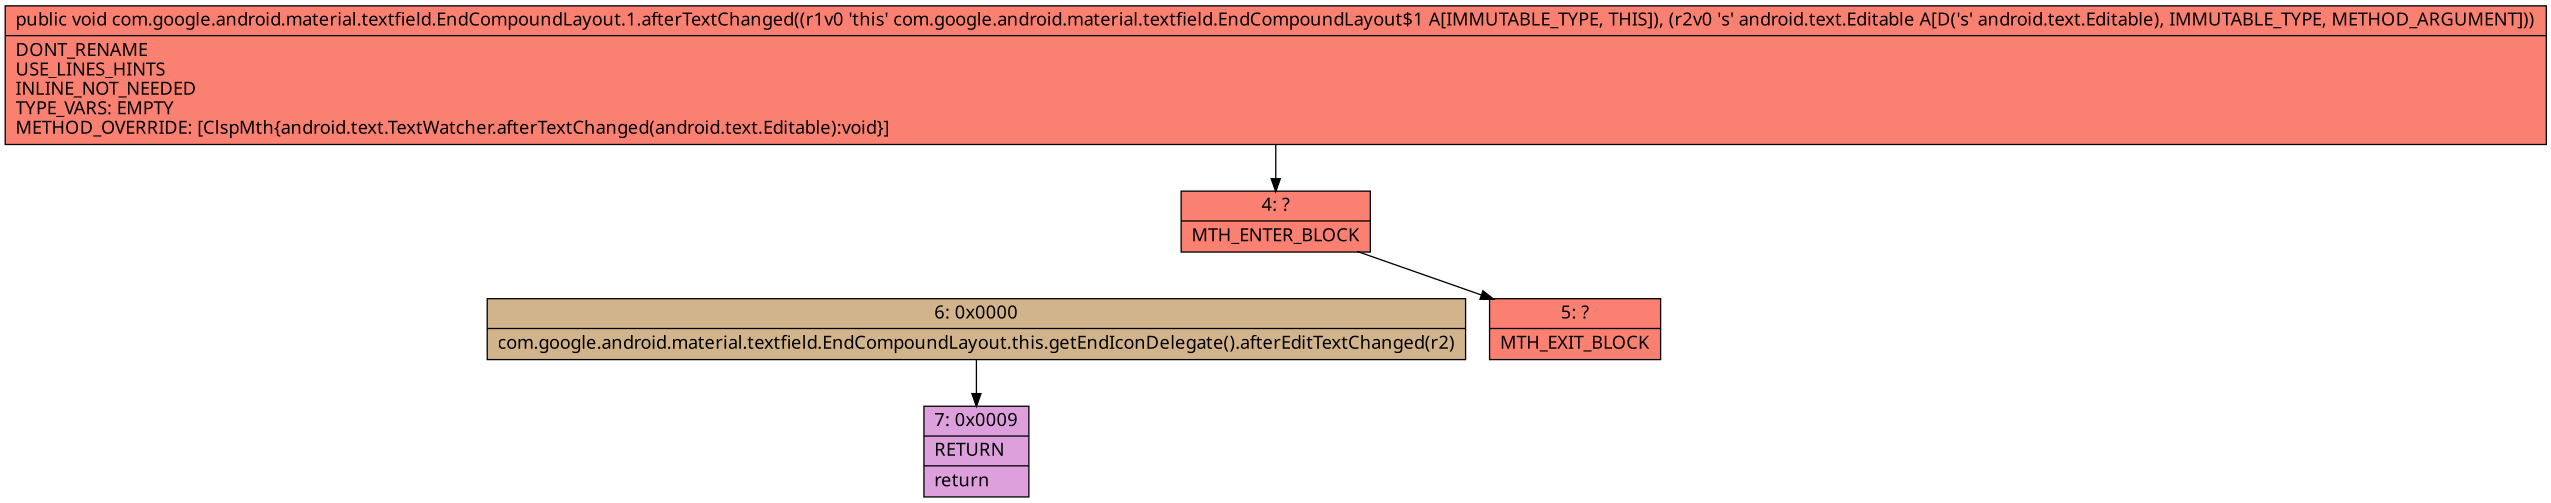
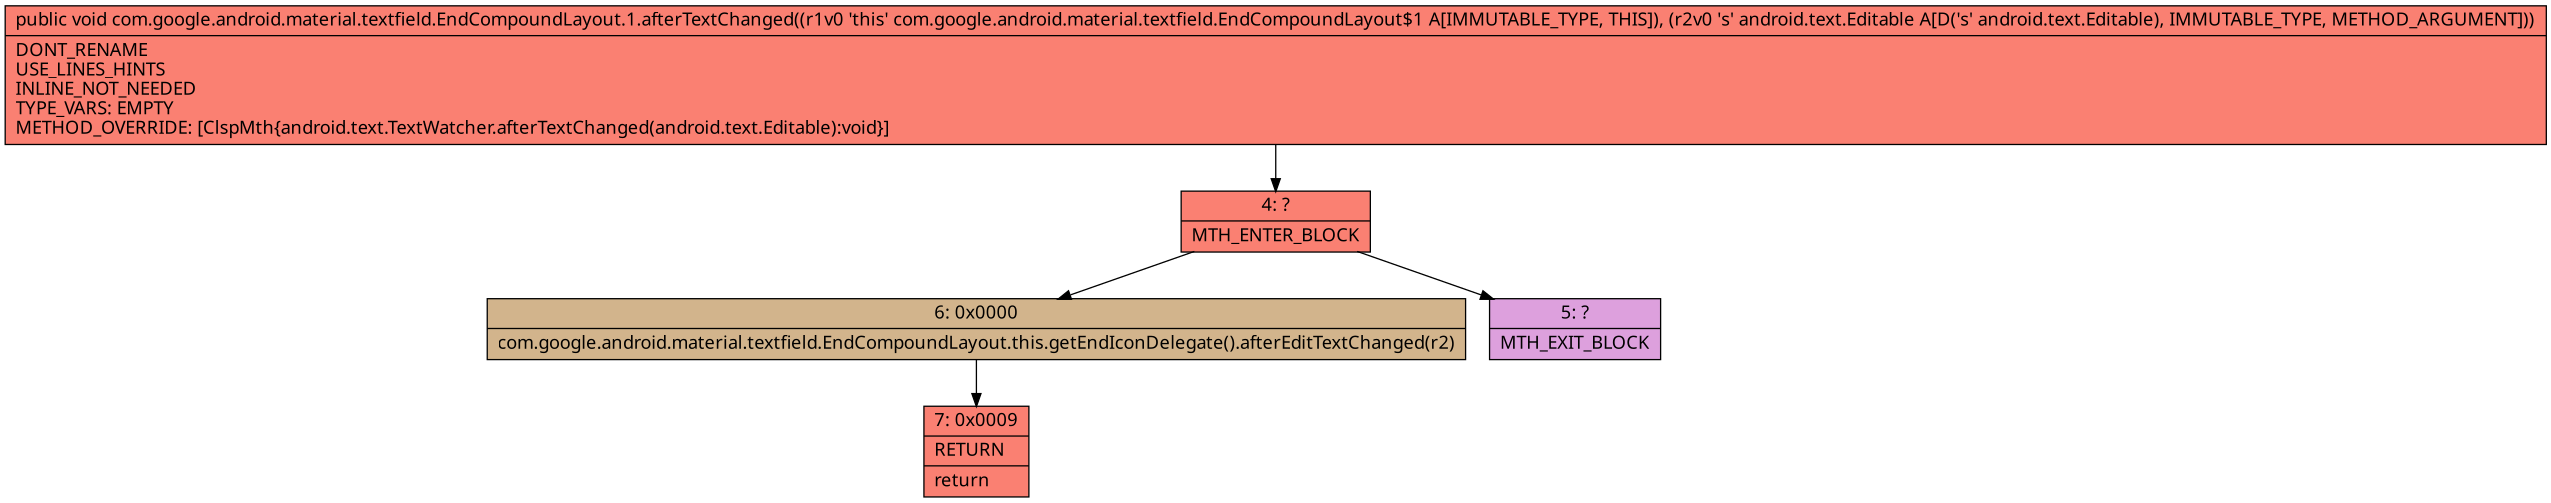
edge "4: ?" -> "6: 0x0000": added
node "5: ?": fillcolor salmon -> plum
node "7: 0x0009": fillcolor plum -> salmon
